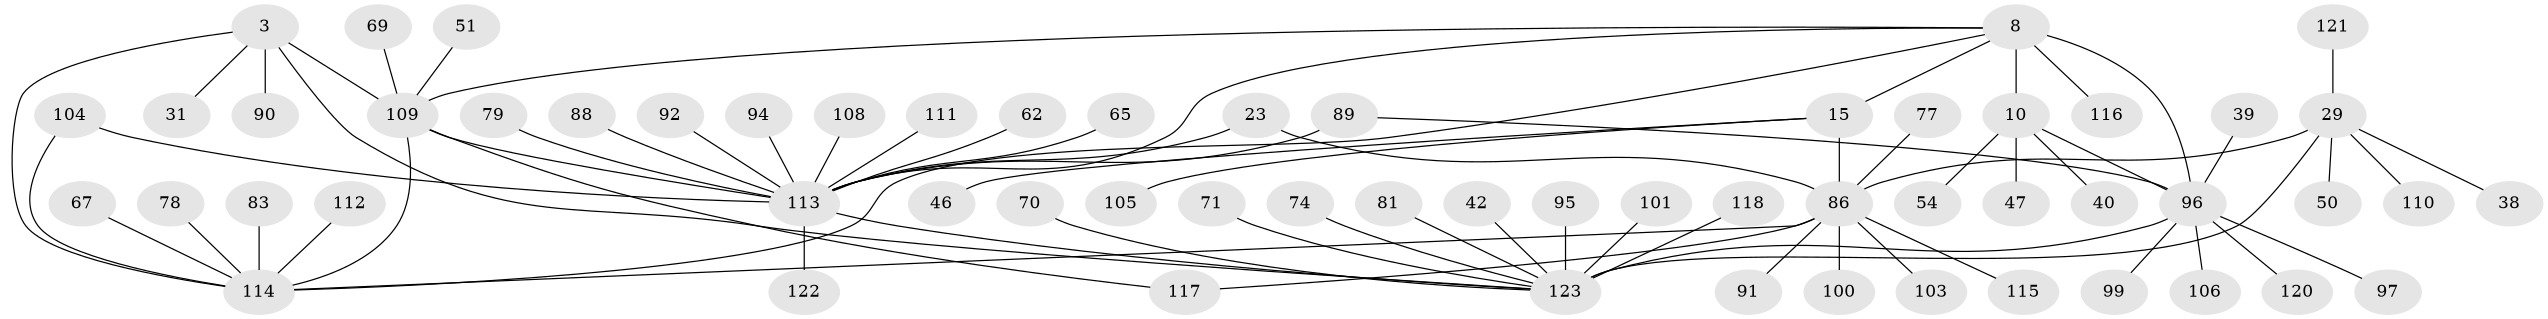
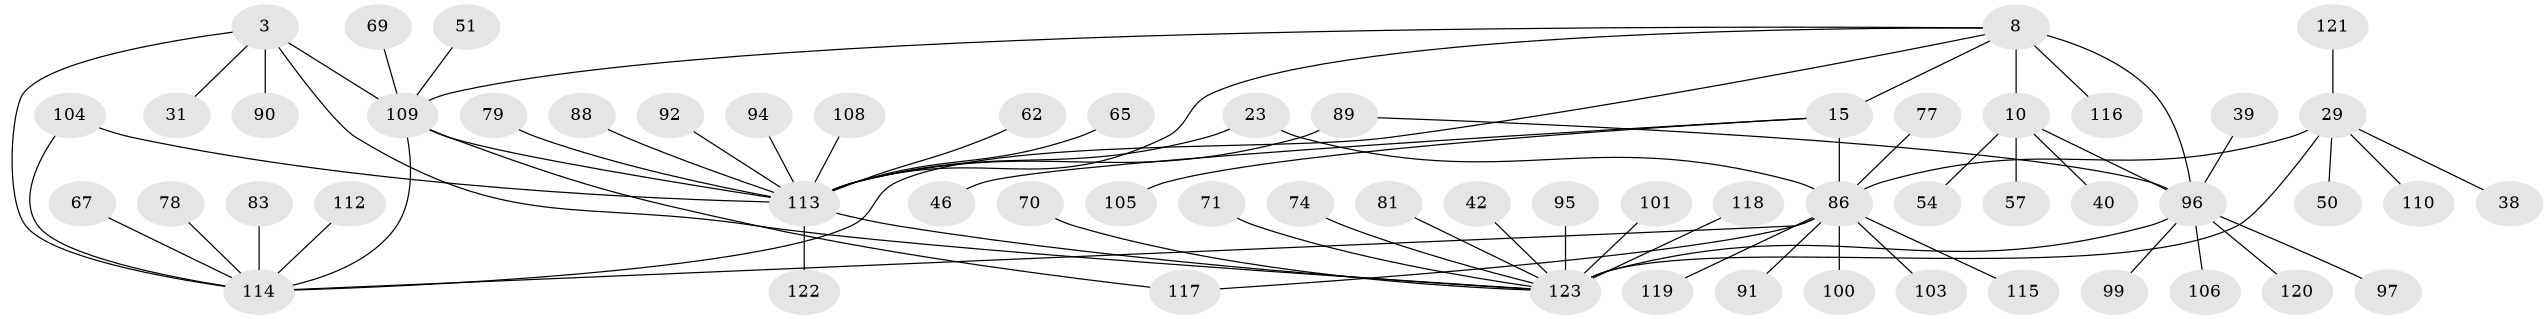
node "111": removed
node "47": label "47" -> "57"
node "119": added
